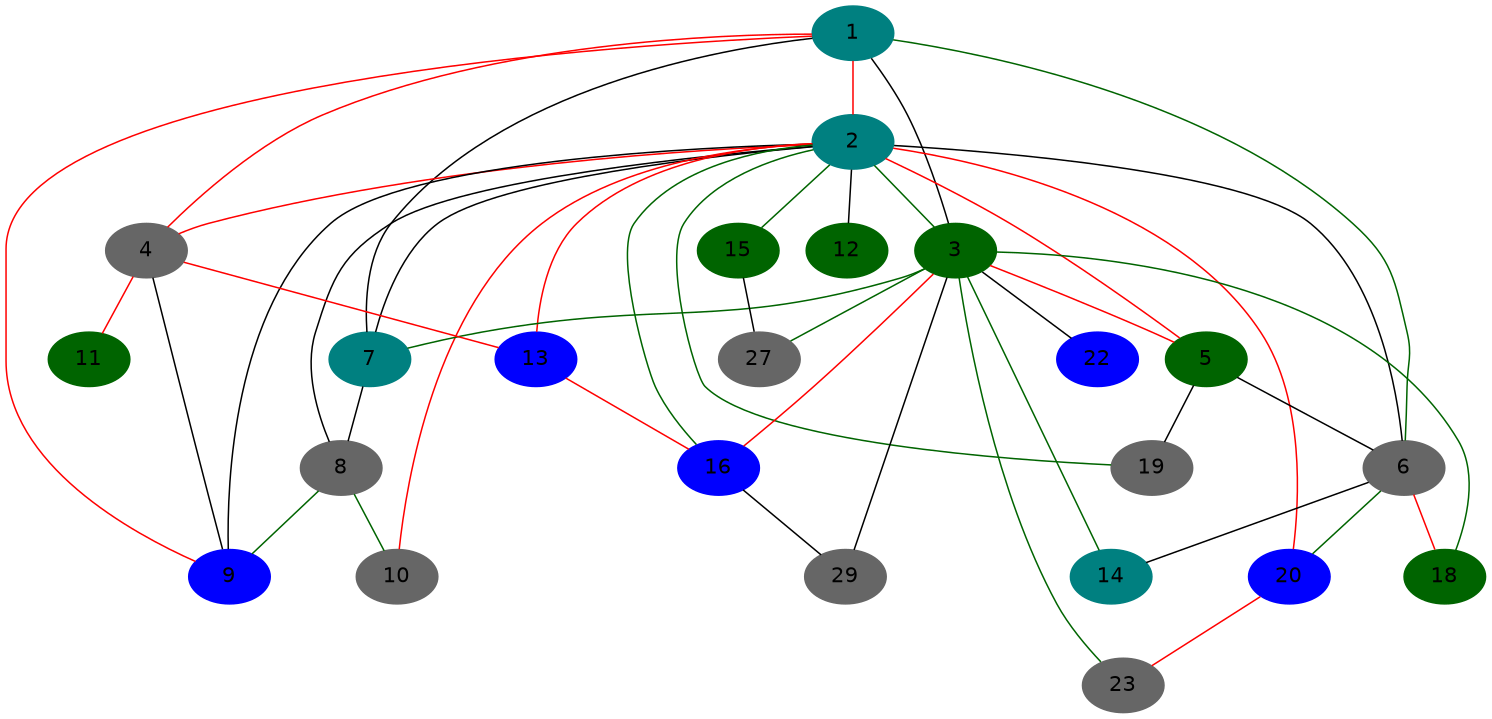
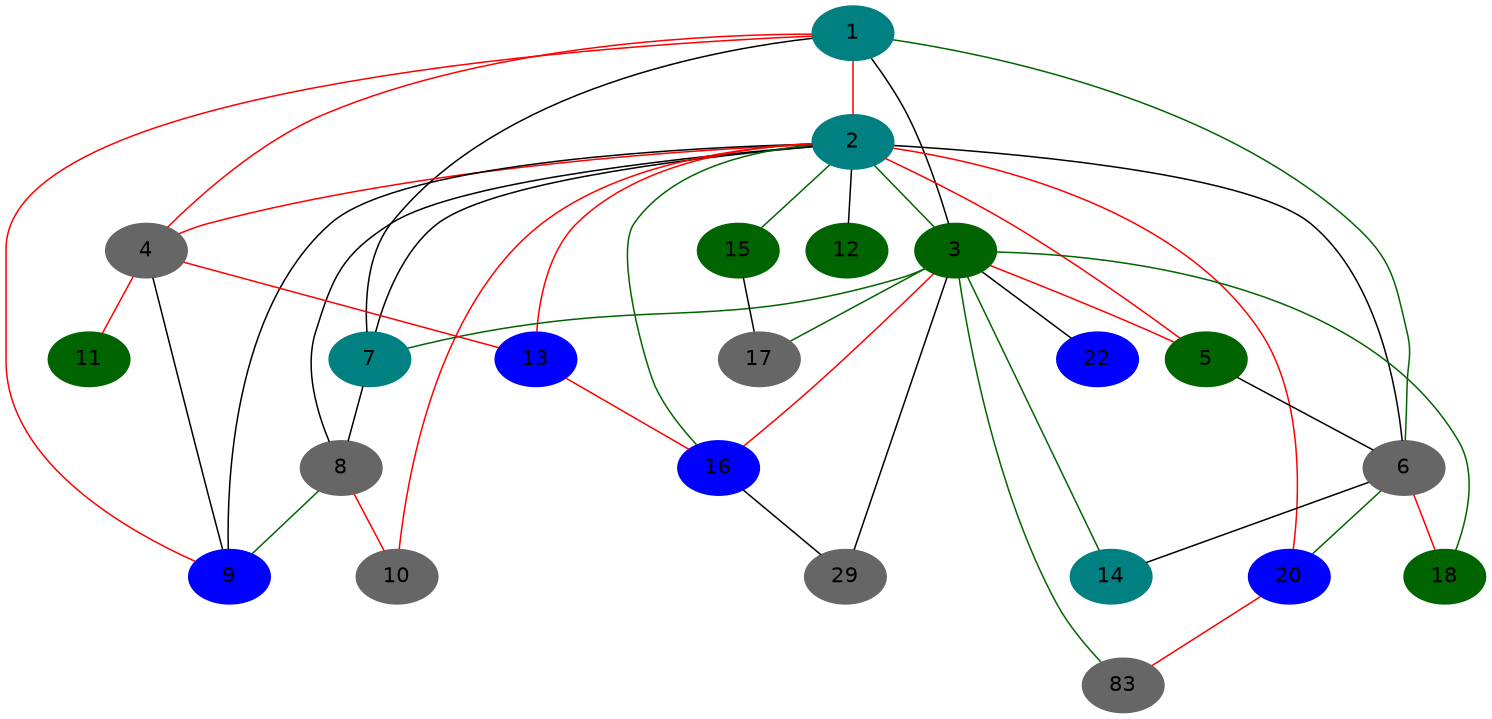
node "27": label "27" -> "17"
node "19": removed
edge "8" -- "10": color darkgreen -> red
node "23": label "23" -> "83"
